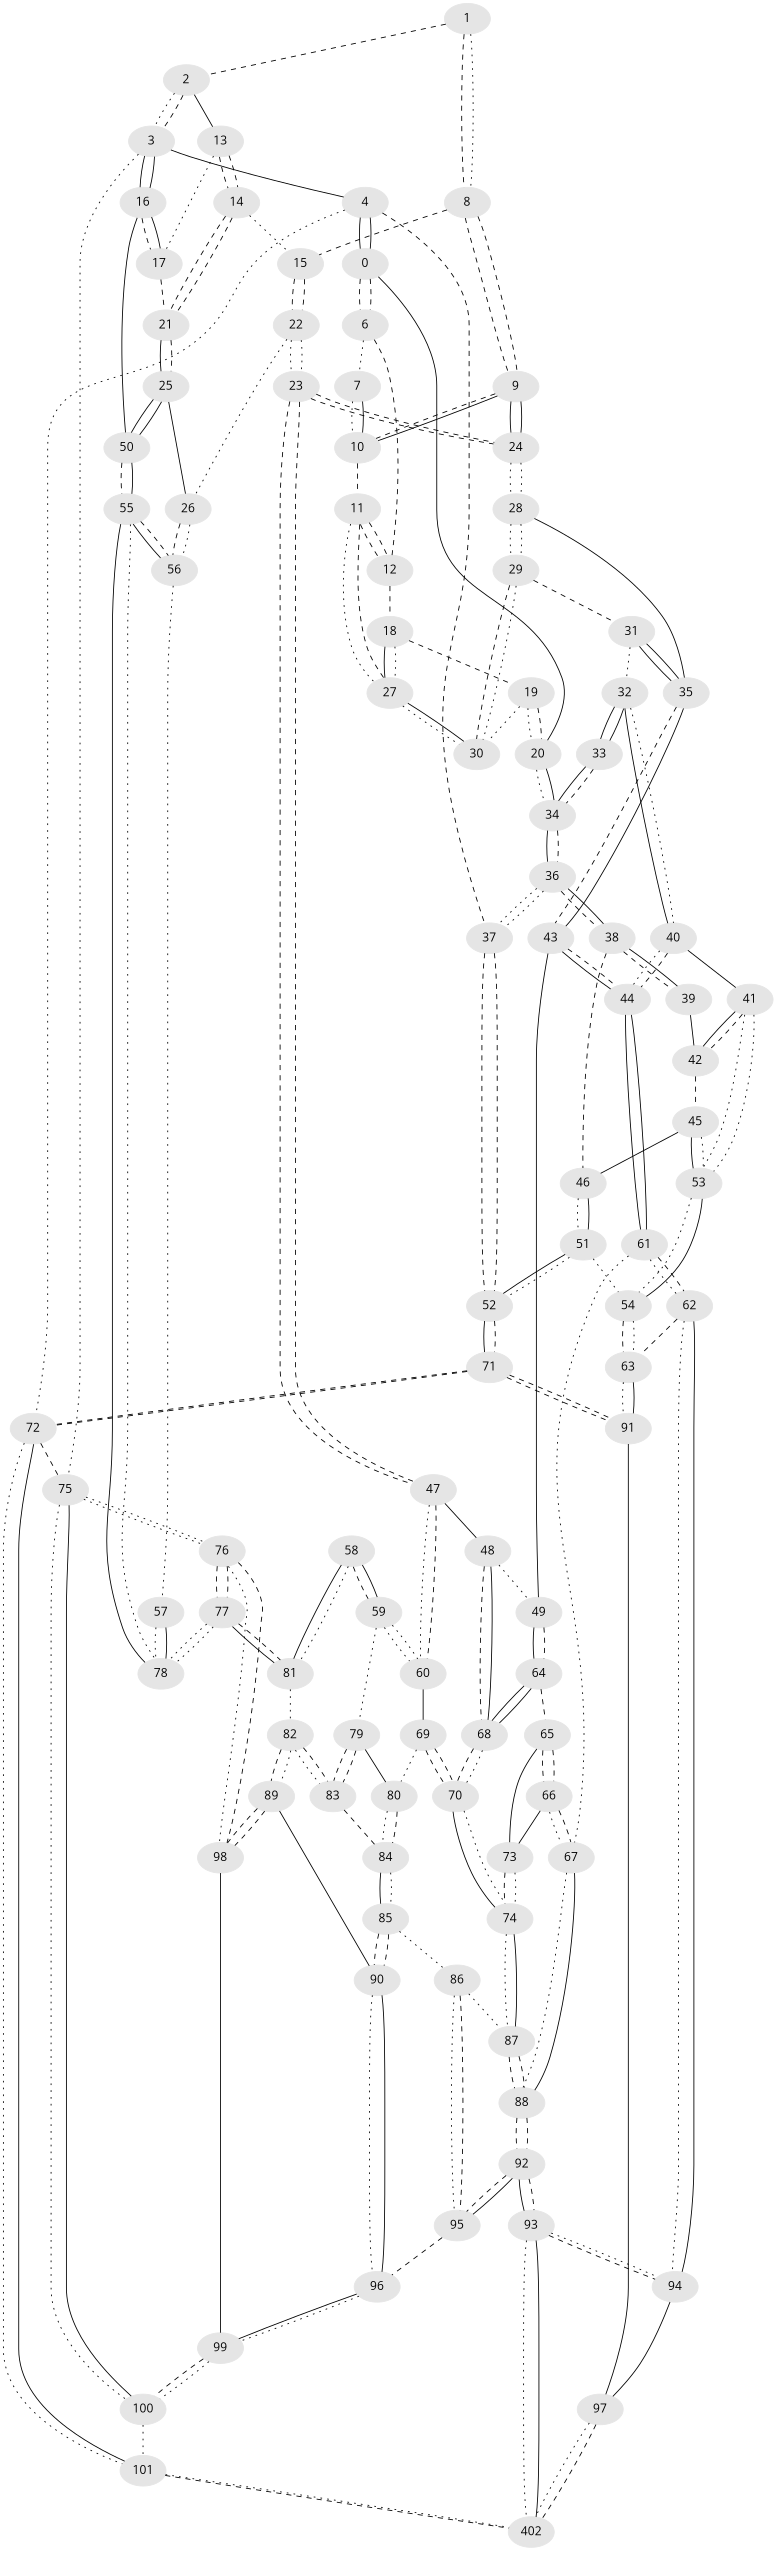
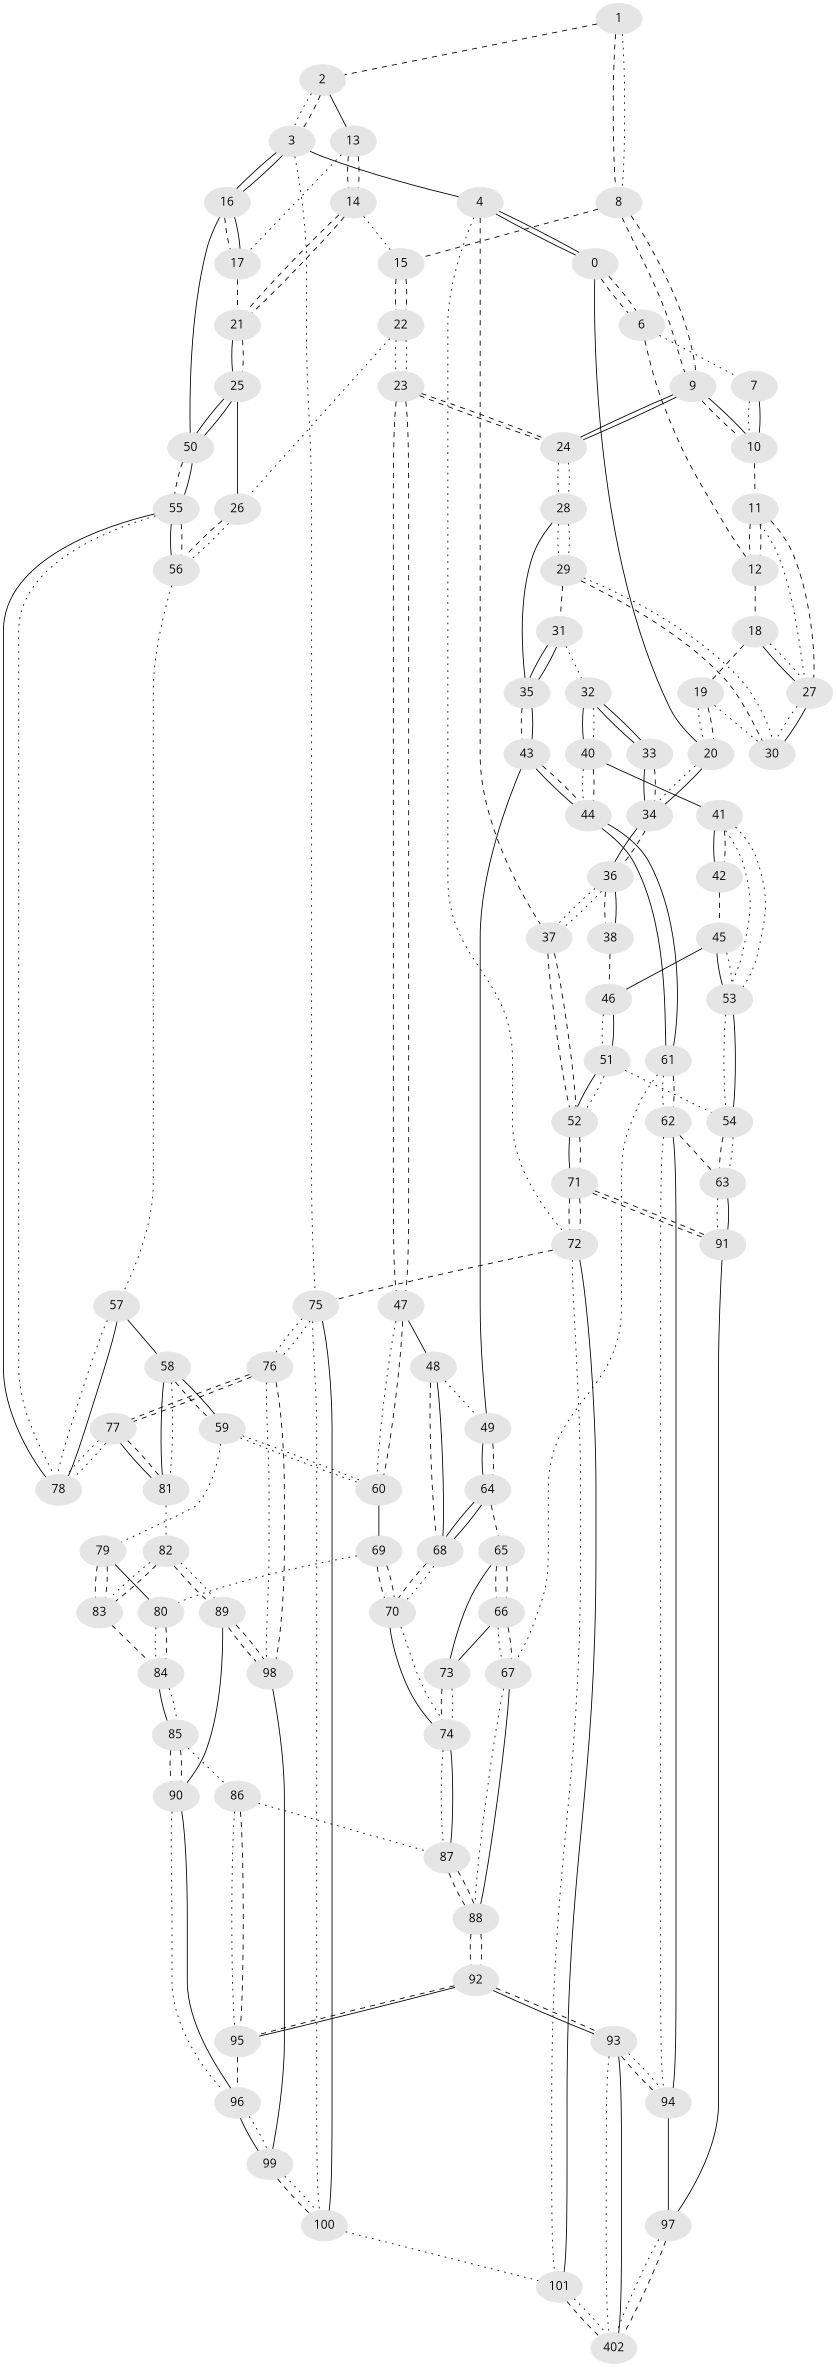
node "39": removed
edge "57" -- "58": added
